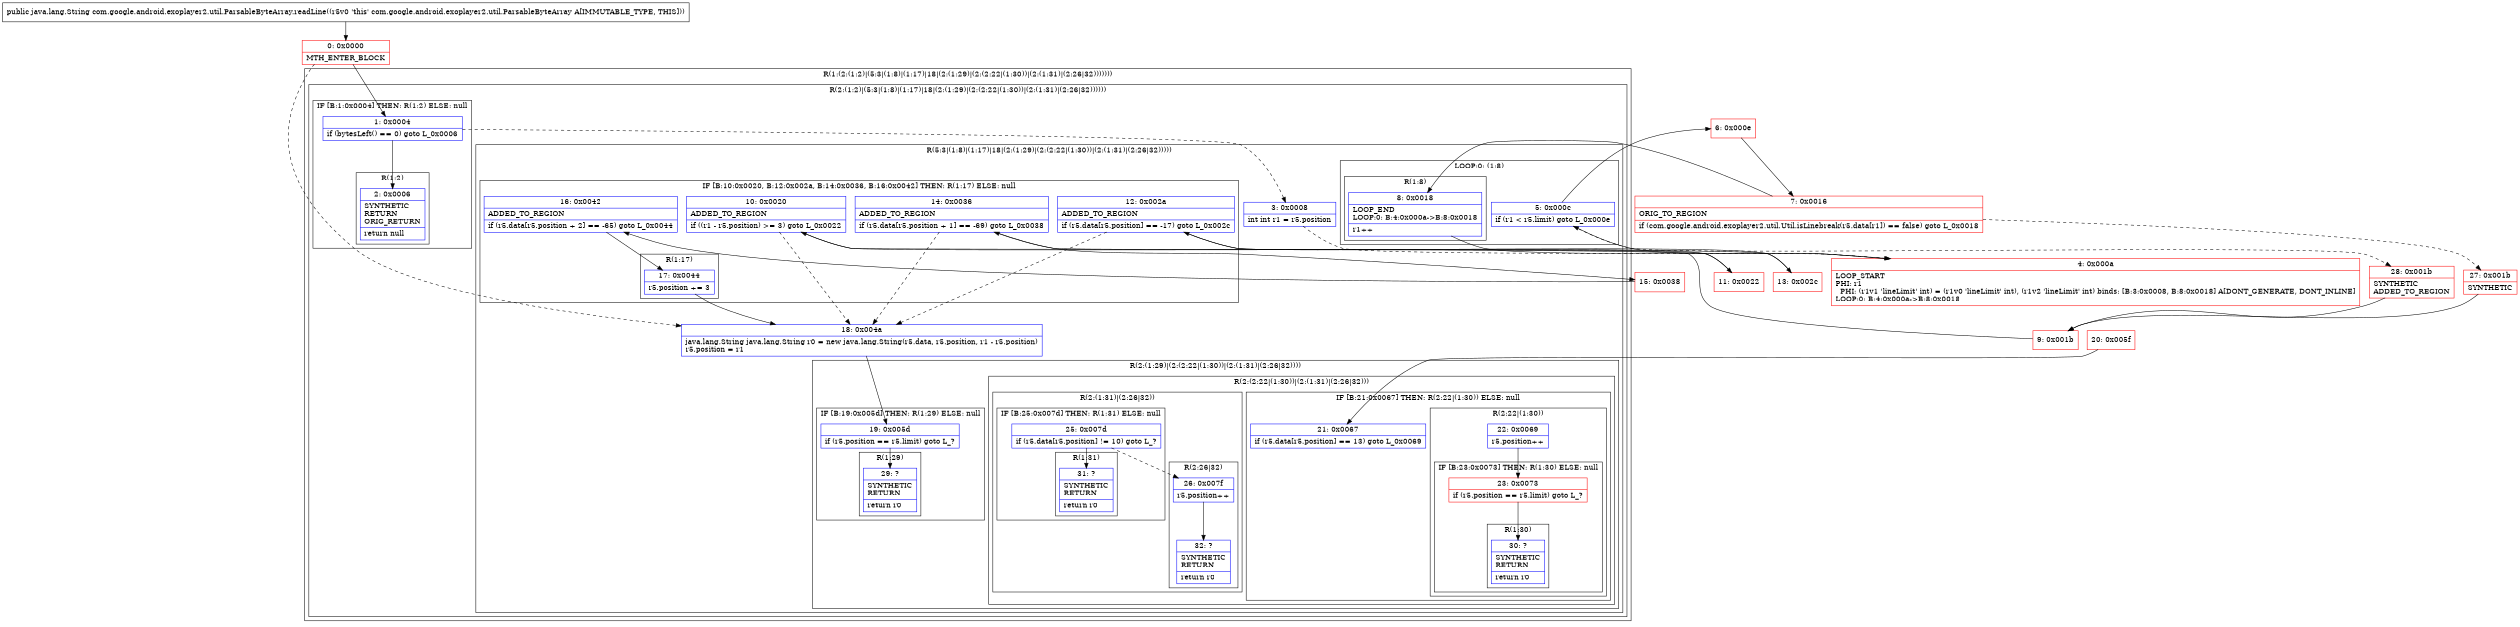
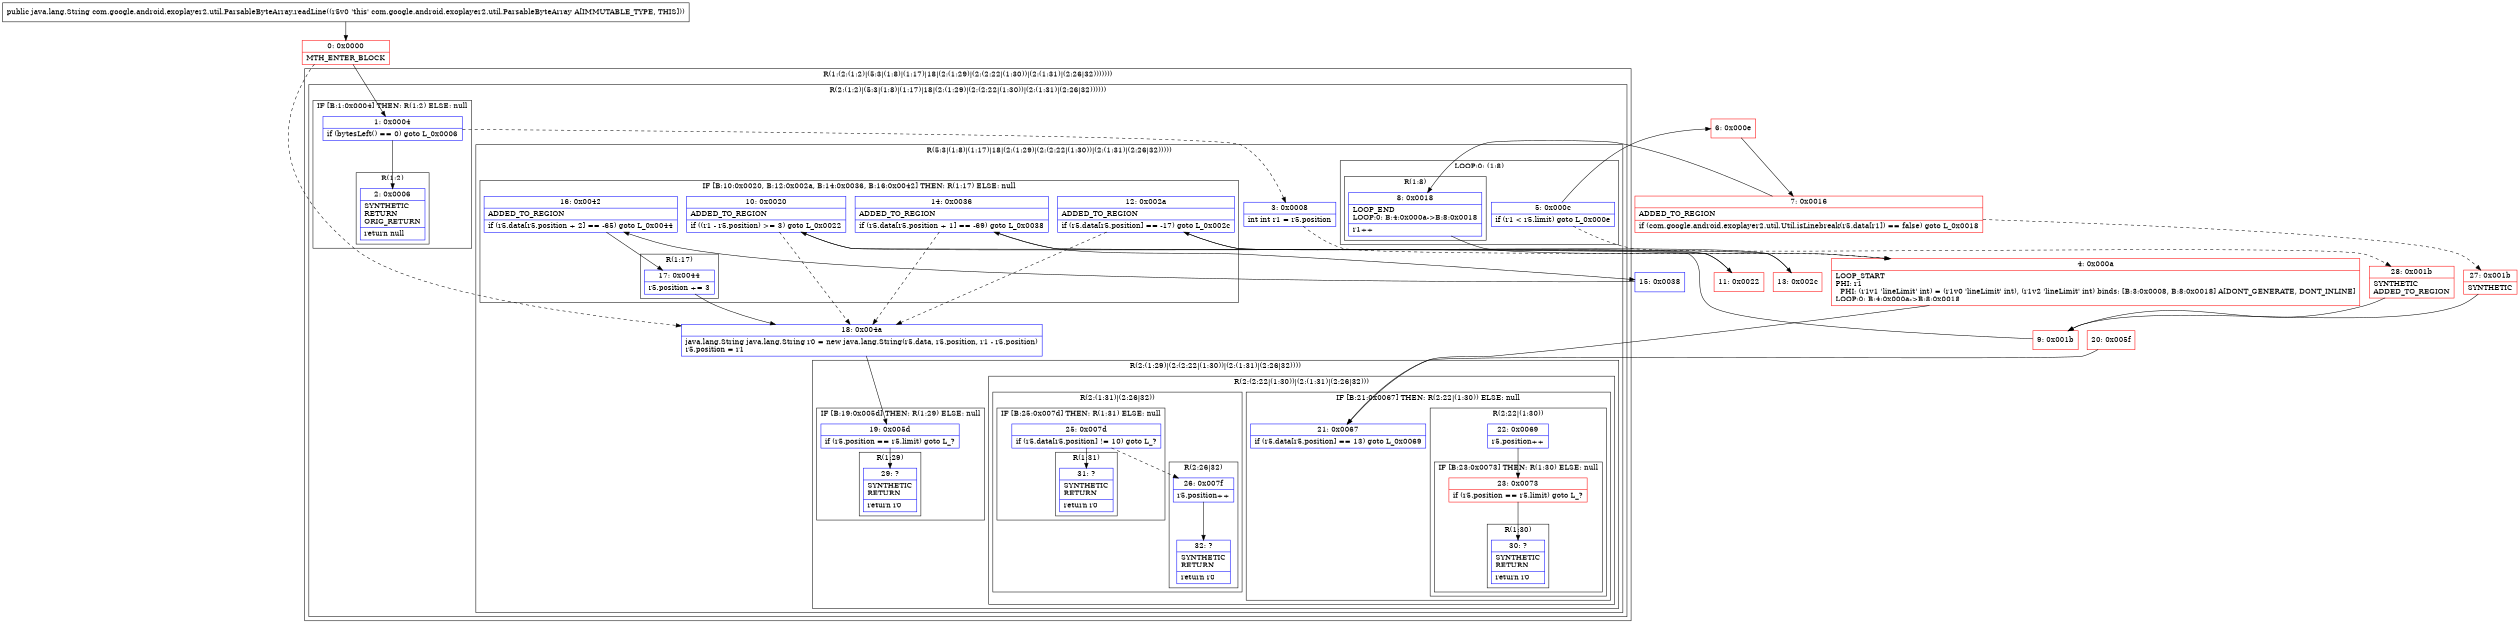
node "7: 0x0016": text "ORIG_TO_REGION" -> "ADDED_TO_REGION"
edge "4: 0x000a" -> "5: 0x000c": now "4: 0x000a" -> "21: 0x0067"
node "15: 0x0038": color red -> blue
